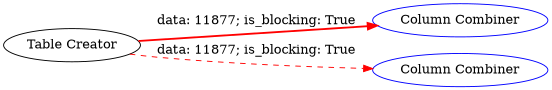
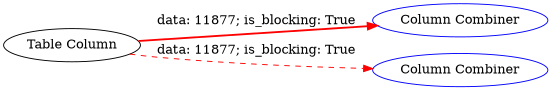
node "Table Creator": label "Table Creator" -> "Table Column"
